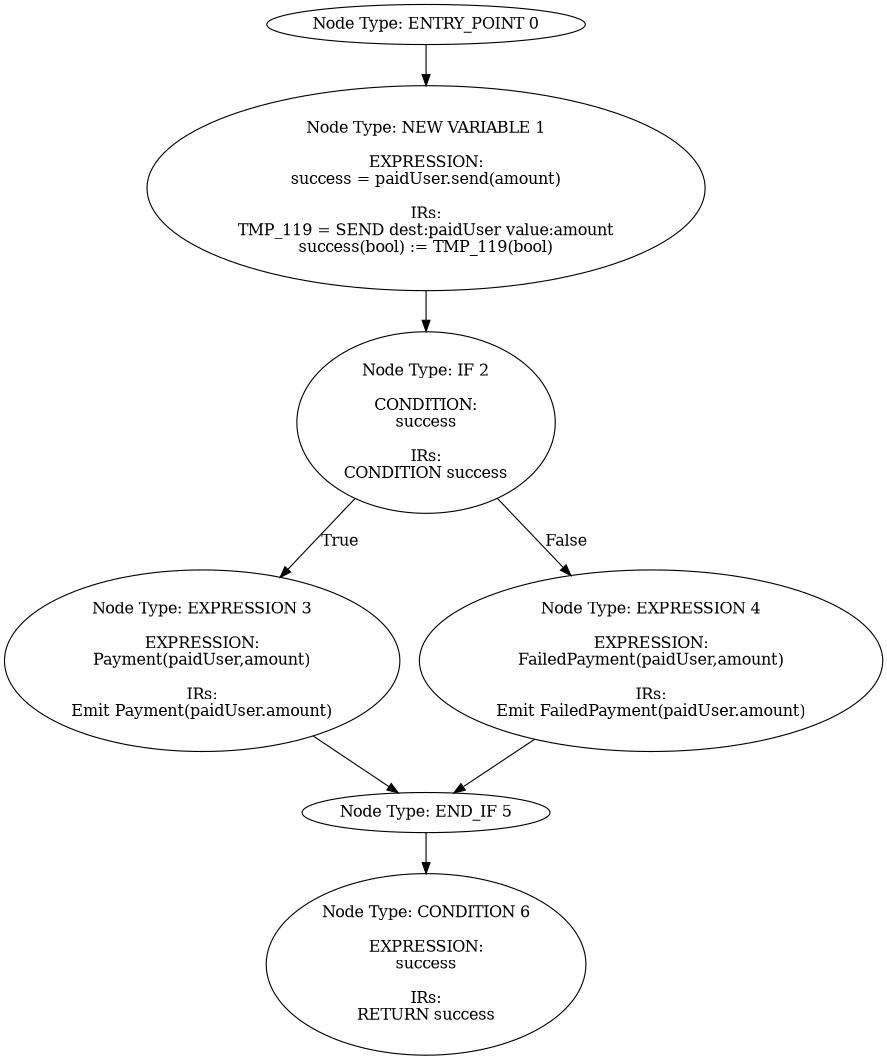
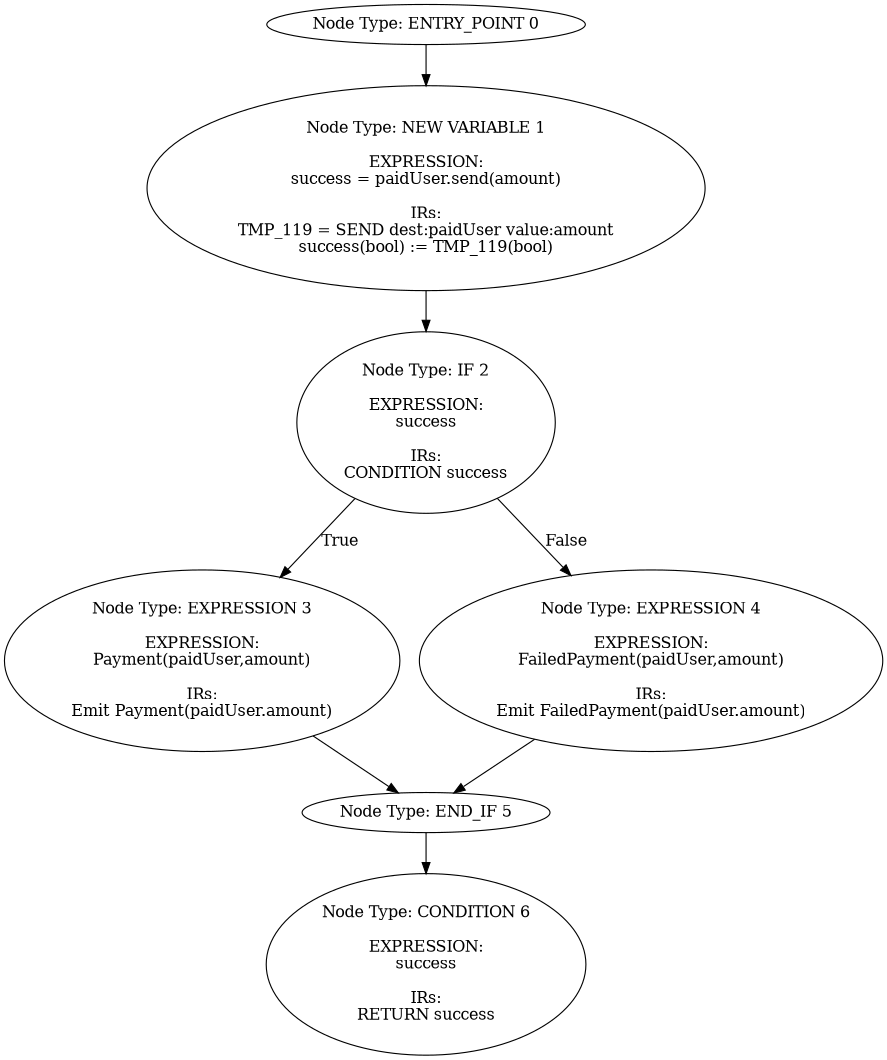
node "Node Type: IF 2 CONDITION: success IRs: CONDITION success": label "Node Type: IF 2 CONDITION: success IRs: CONDITION success" -> "Node Type: IF 2 EXPRESSION: success IRs: CONDITION success"
